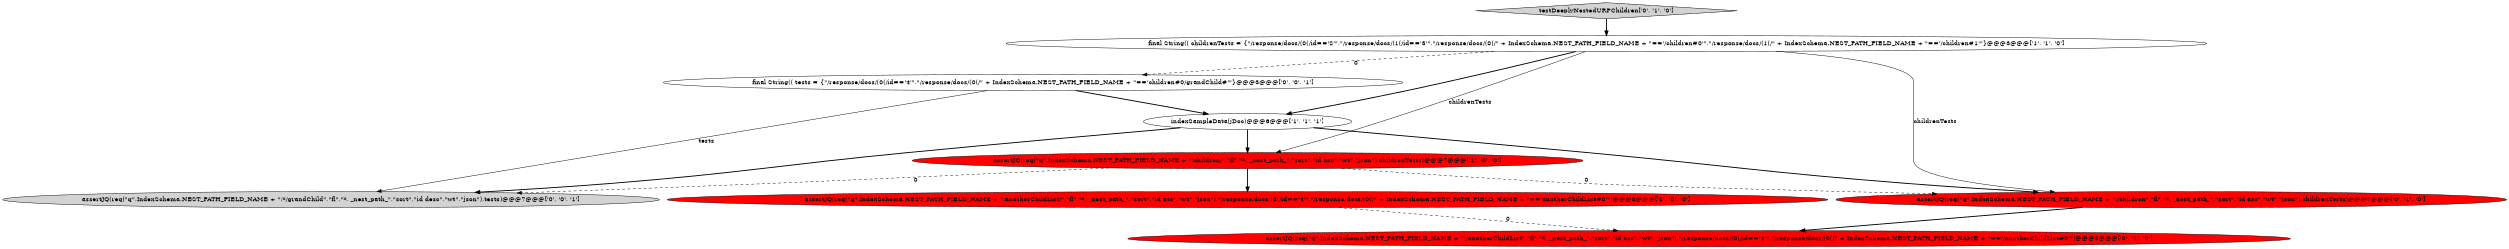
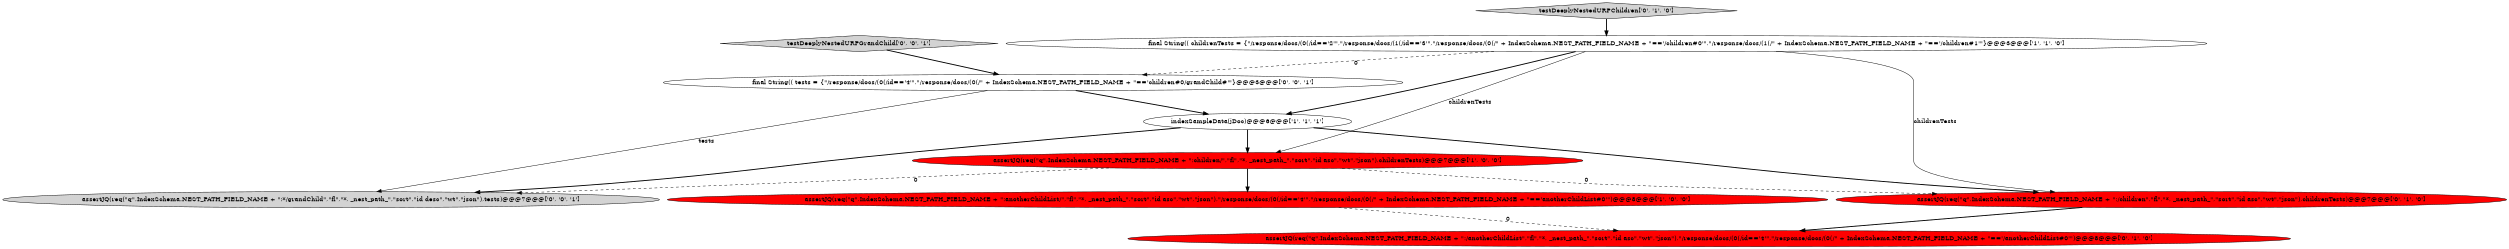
node "testDeeplyNestedURPGrandChild['0', '0', '1']": added
